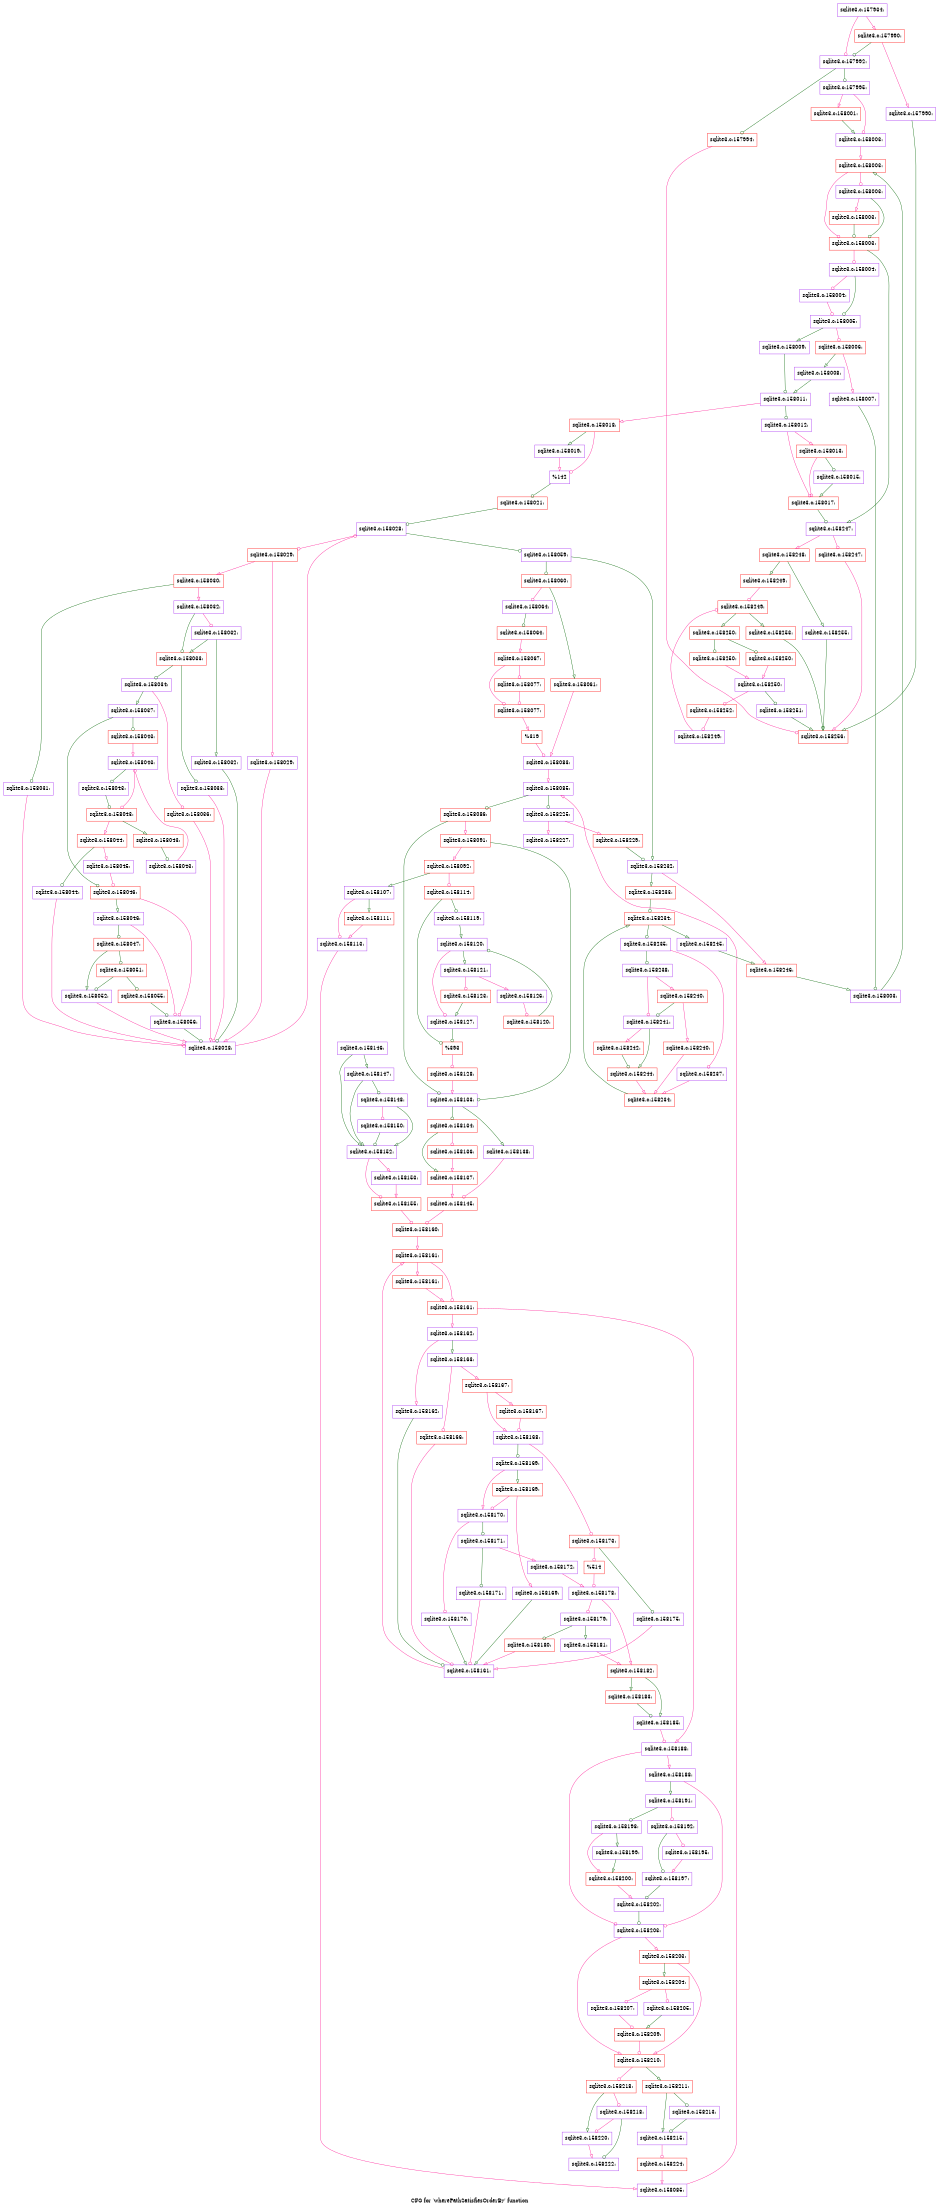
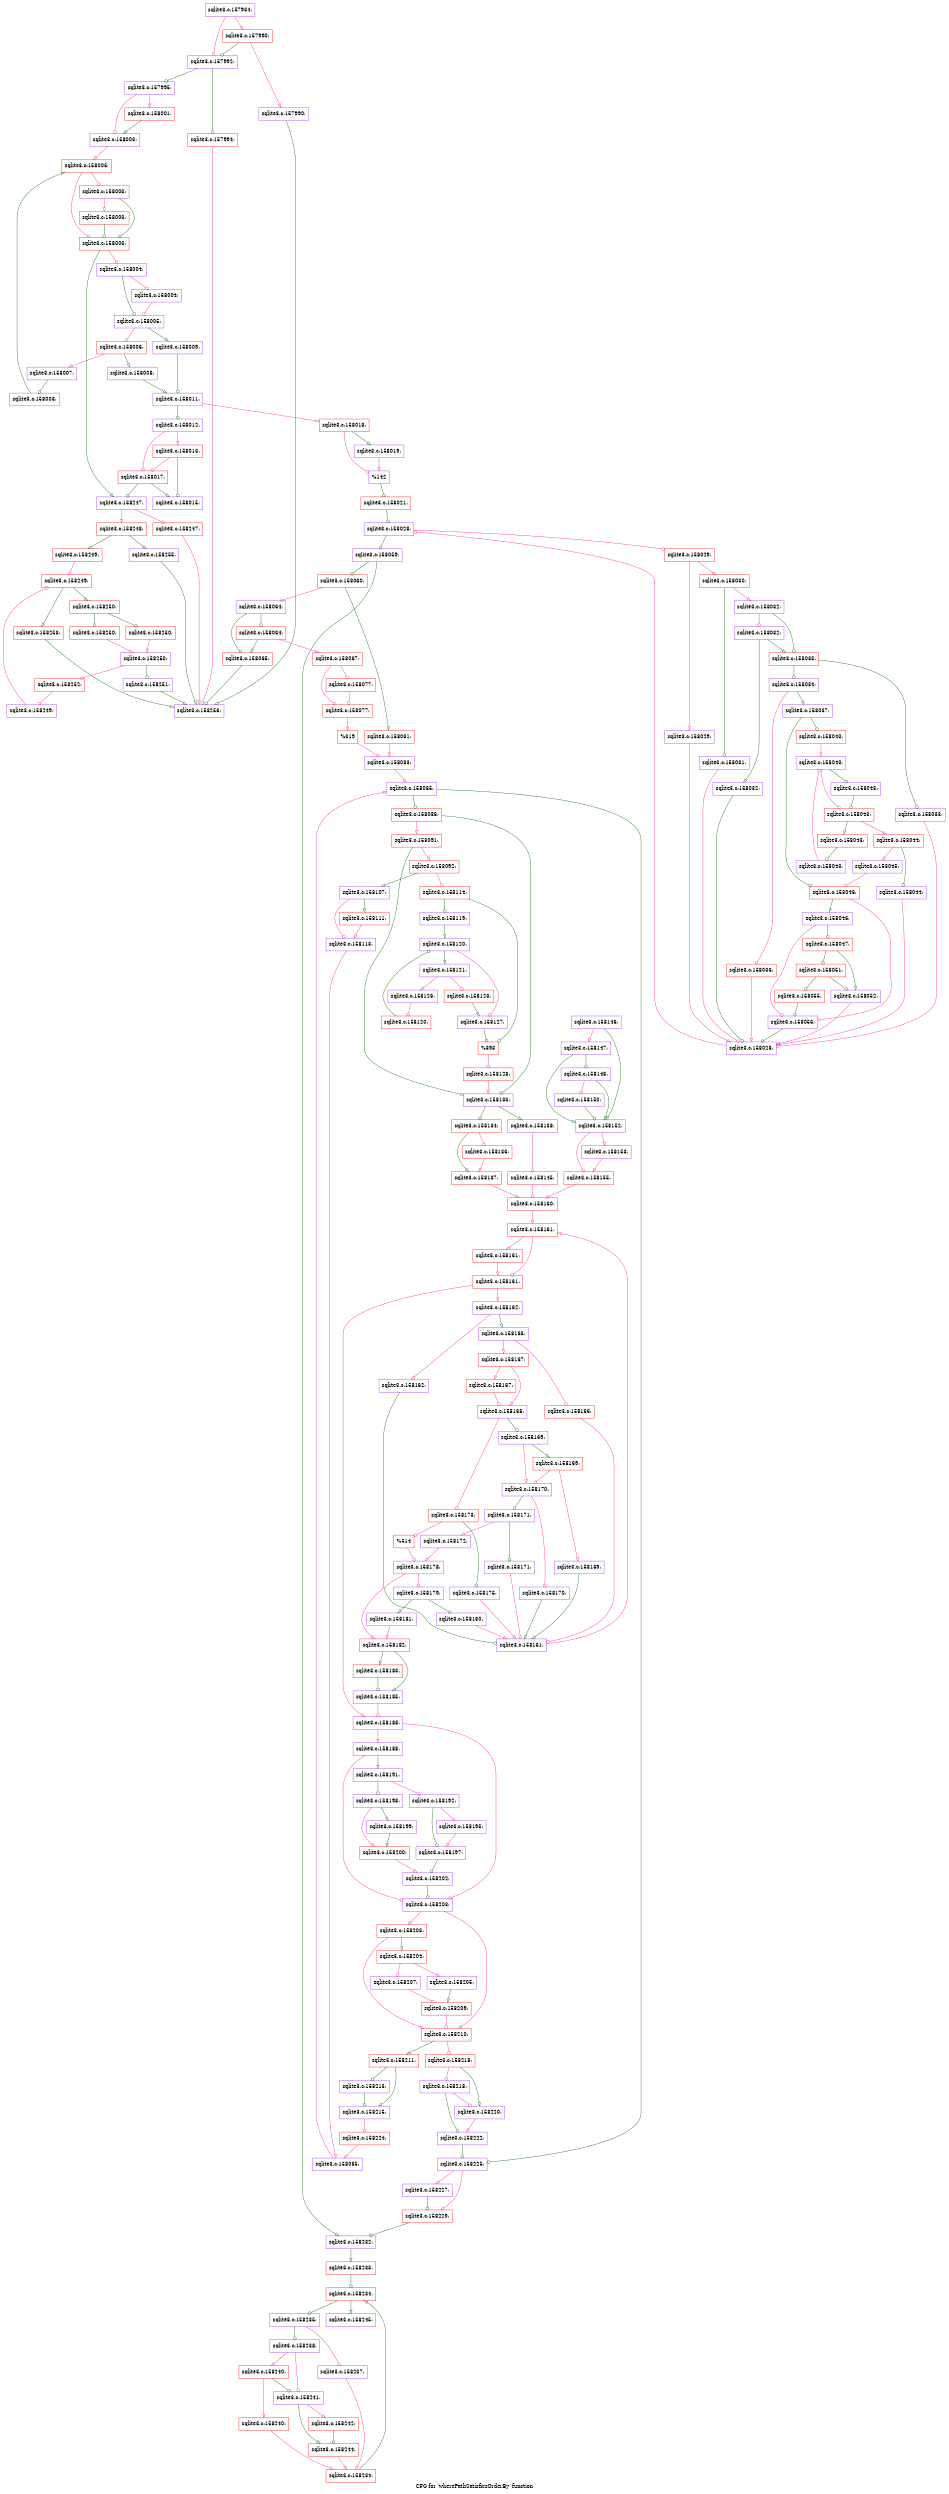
edge "sqlite3.c:158015:" -> "sqlite3.c:158017:": reversed
node "sqlite3.c:158065:": added
node "sqlite3.c:158256:": color red -> purple
node "sqlite3.c:158246:": removed
edge "sqlite3.c:158146:" -> "sqlite3.c:158147:": color darkgreen -> deeppink
edge "sqlite3.c:158137:" -> "sqlite3.c:158145:": now "sqlite3.c:158137:" -> "sqlite3.c:158160:"
node "sqlite3.c:158180:": color red -> purple
edge "sqlite3.c:158204:" -> "sqlite3.c:158205:": arrowhead odot -> onormal
edge "sqlite3.c:158222:" -> "sqlite3.c:158225:": added
edge "sqlite3.c:158227:" -> "sqlite3.c:158229:": added
